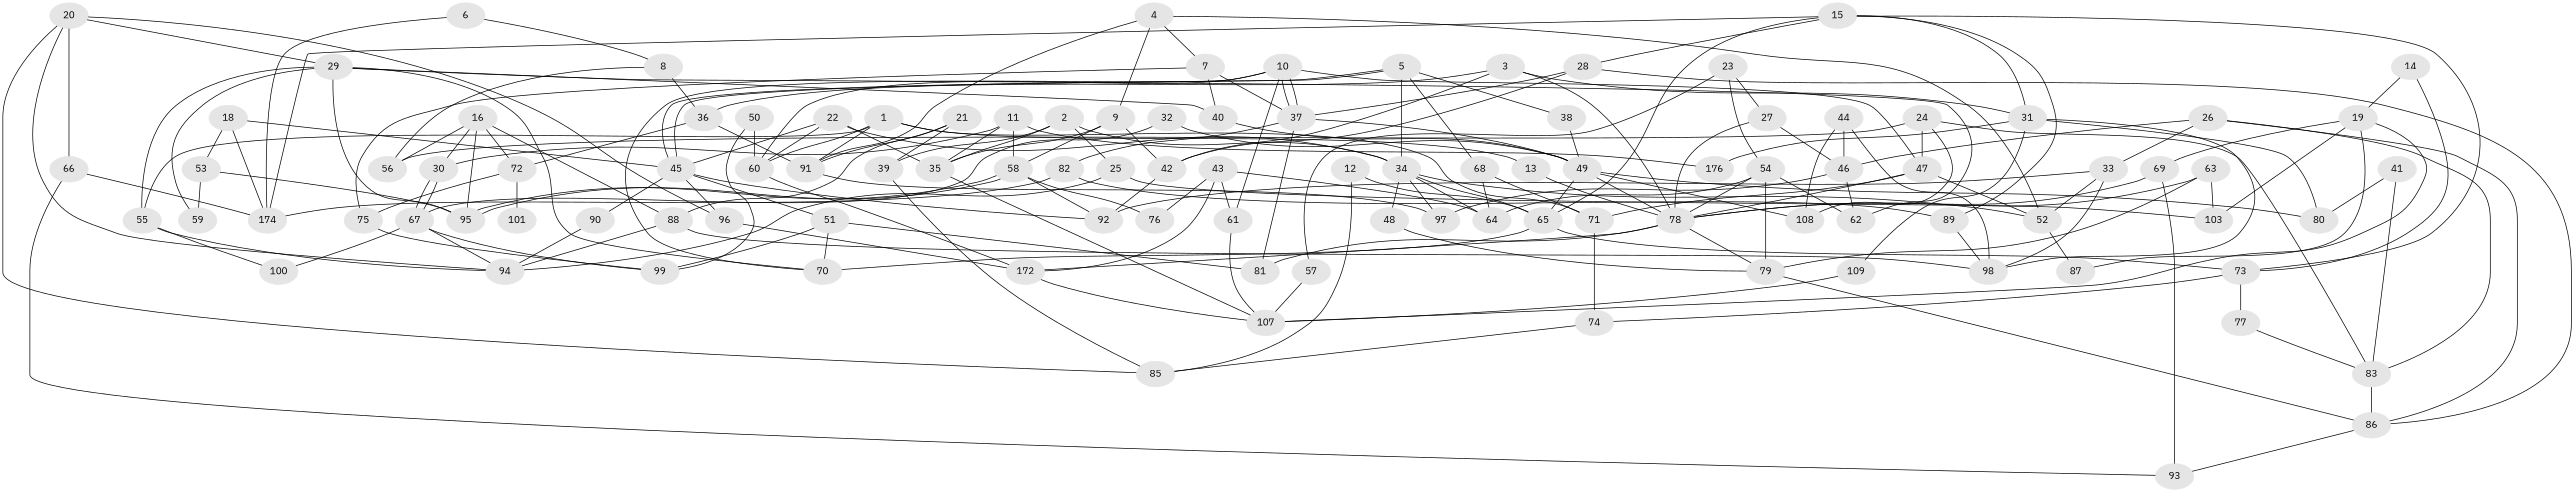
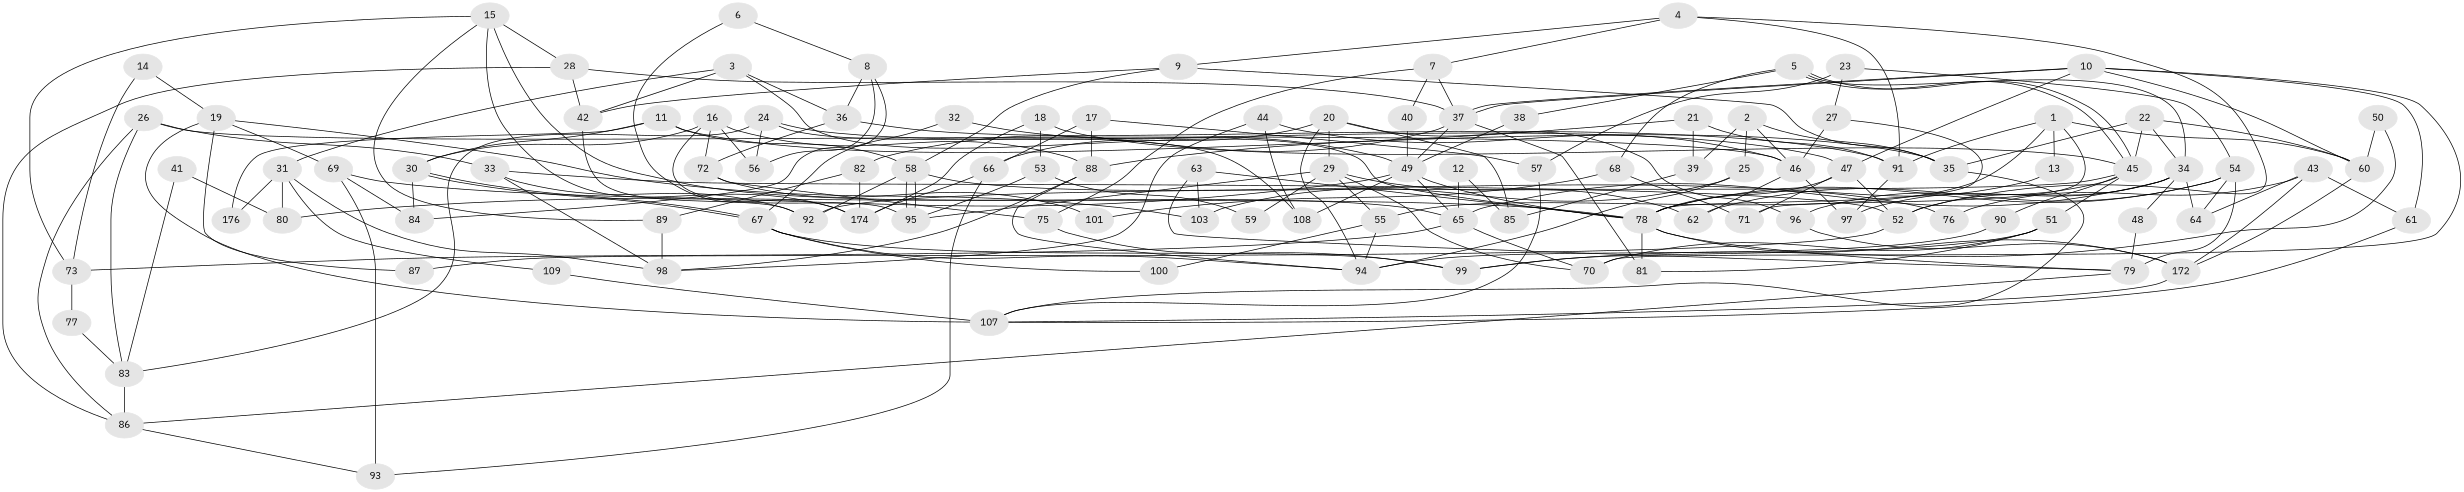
edge "15" -- "31": removed
edge "29" -- "40": removed
node "17": added
edge "2" -- "34": now "2" -- "46"
edge "68" -- "64": now "68" -- "101"
node "84": added
node "74": removed
